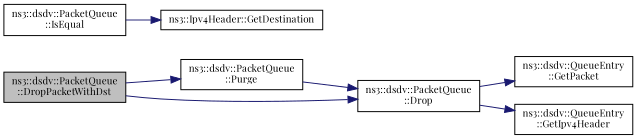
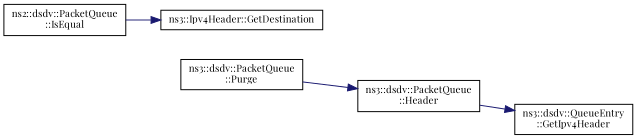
node "ns3::dsdv::PacketQueue ::IsEqual": label "ns3::dsdv::PacketQueue ::IsEqual" -> "ns2::dsdv::PacketQueue ::IsEqual"
node "ns3::dsdv::QueueEntry ::GetPacket": removed
node "ns3::dsdv::PacketQueue ::DropPacketWithDst": removed
node "ns3::dsdv::PacketQueue ::Drop": label "ns3::dsdv::PacketQueue ::Drop" -> "ns3::dsdv::PacketQueue ::Header"
